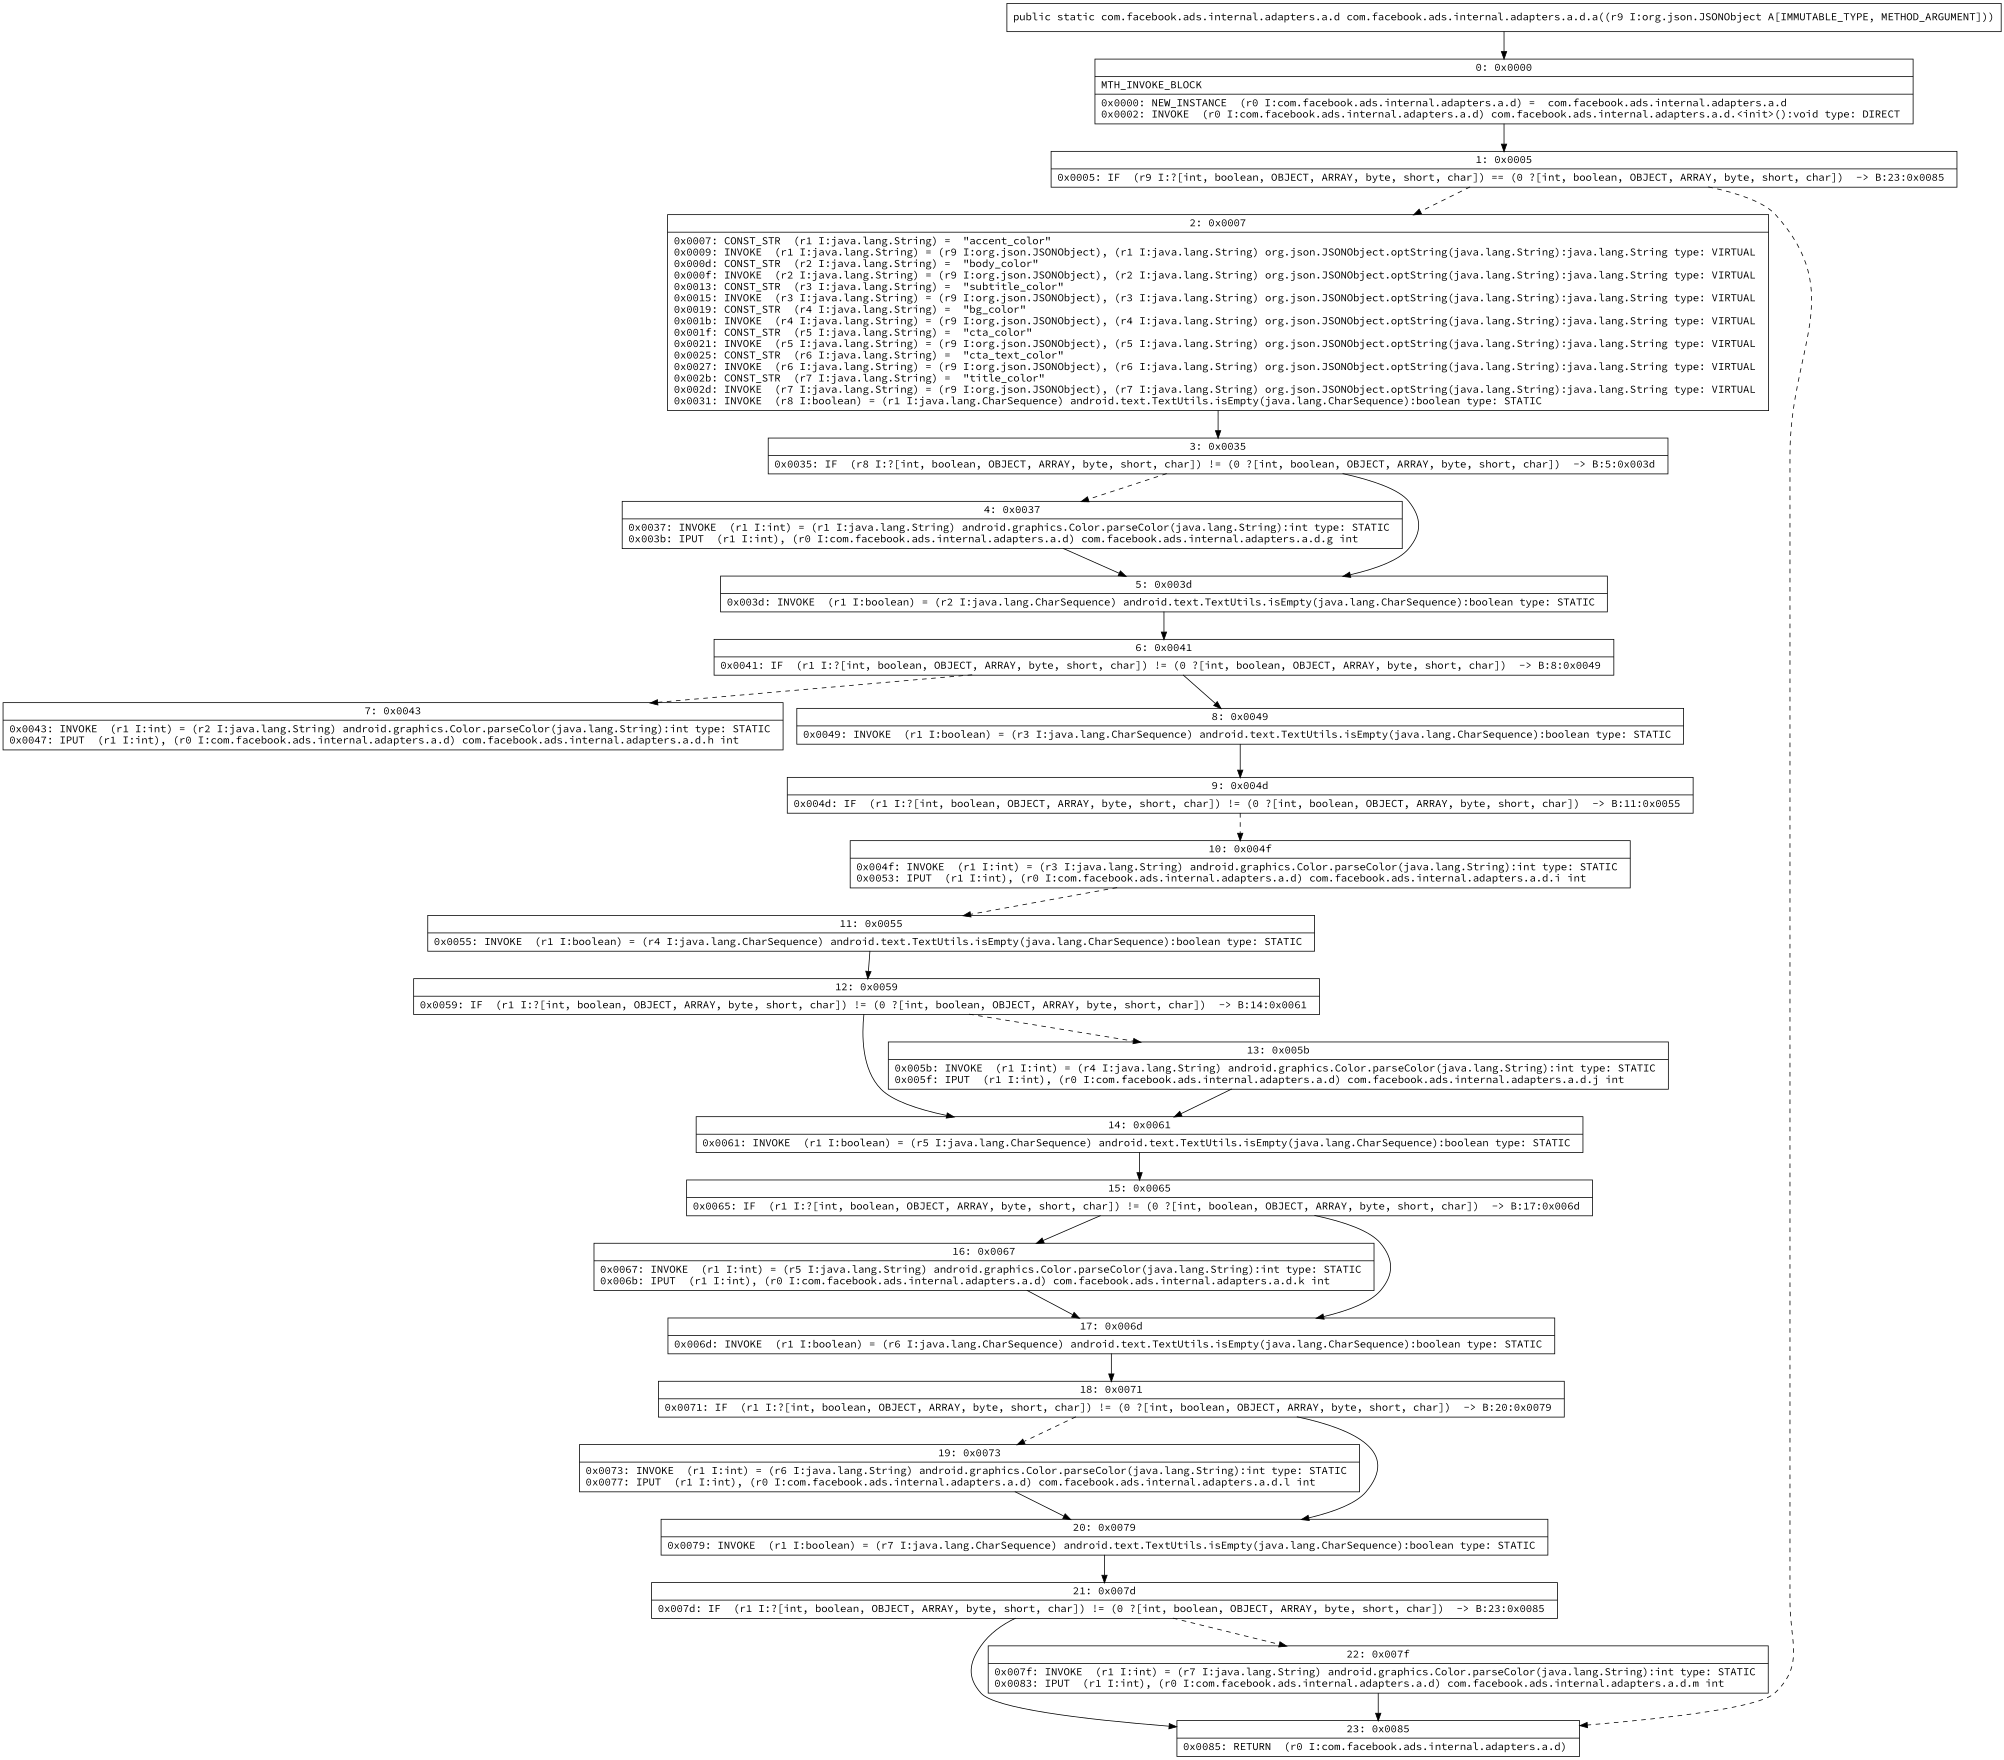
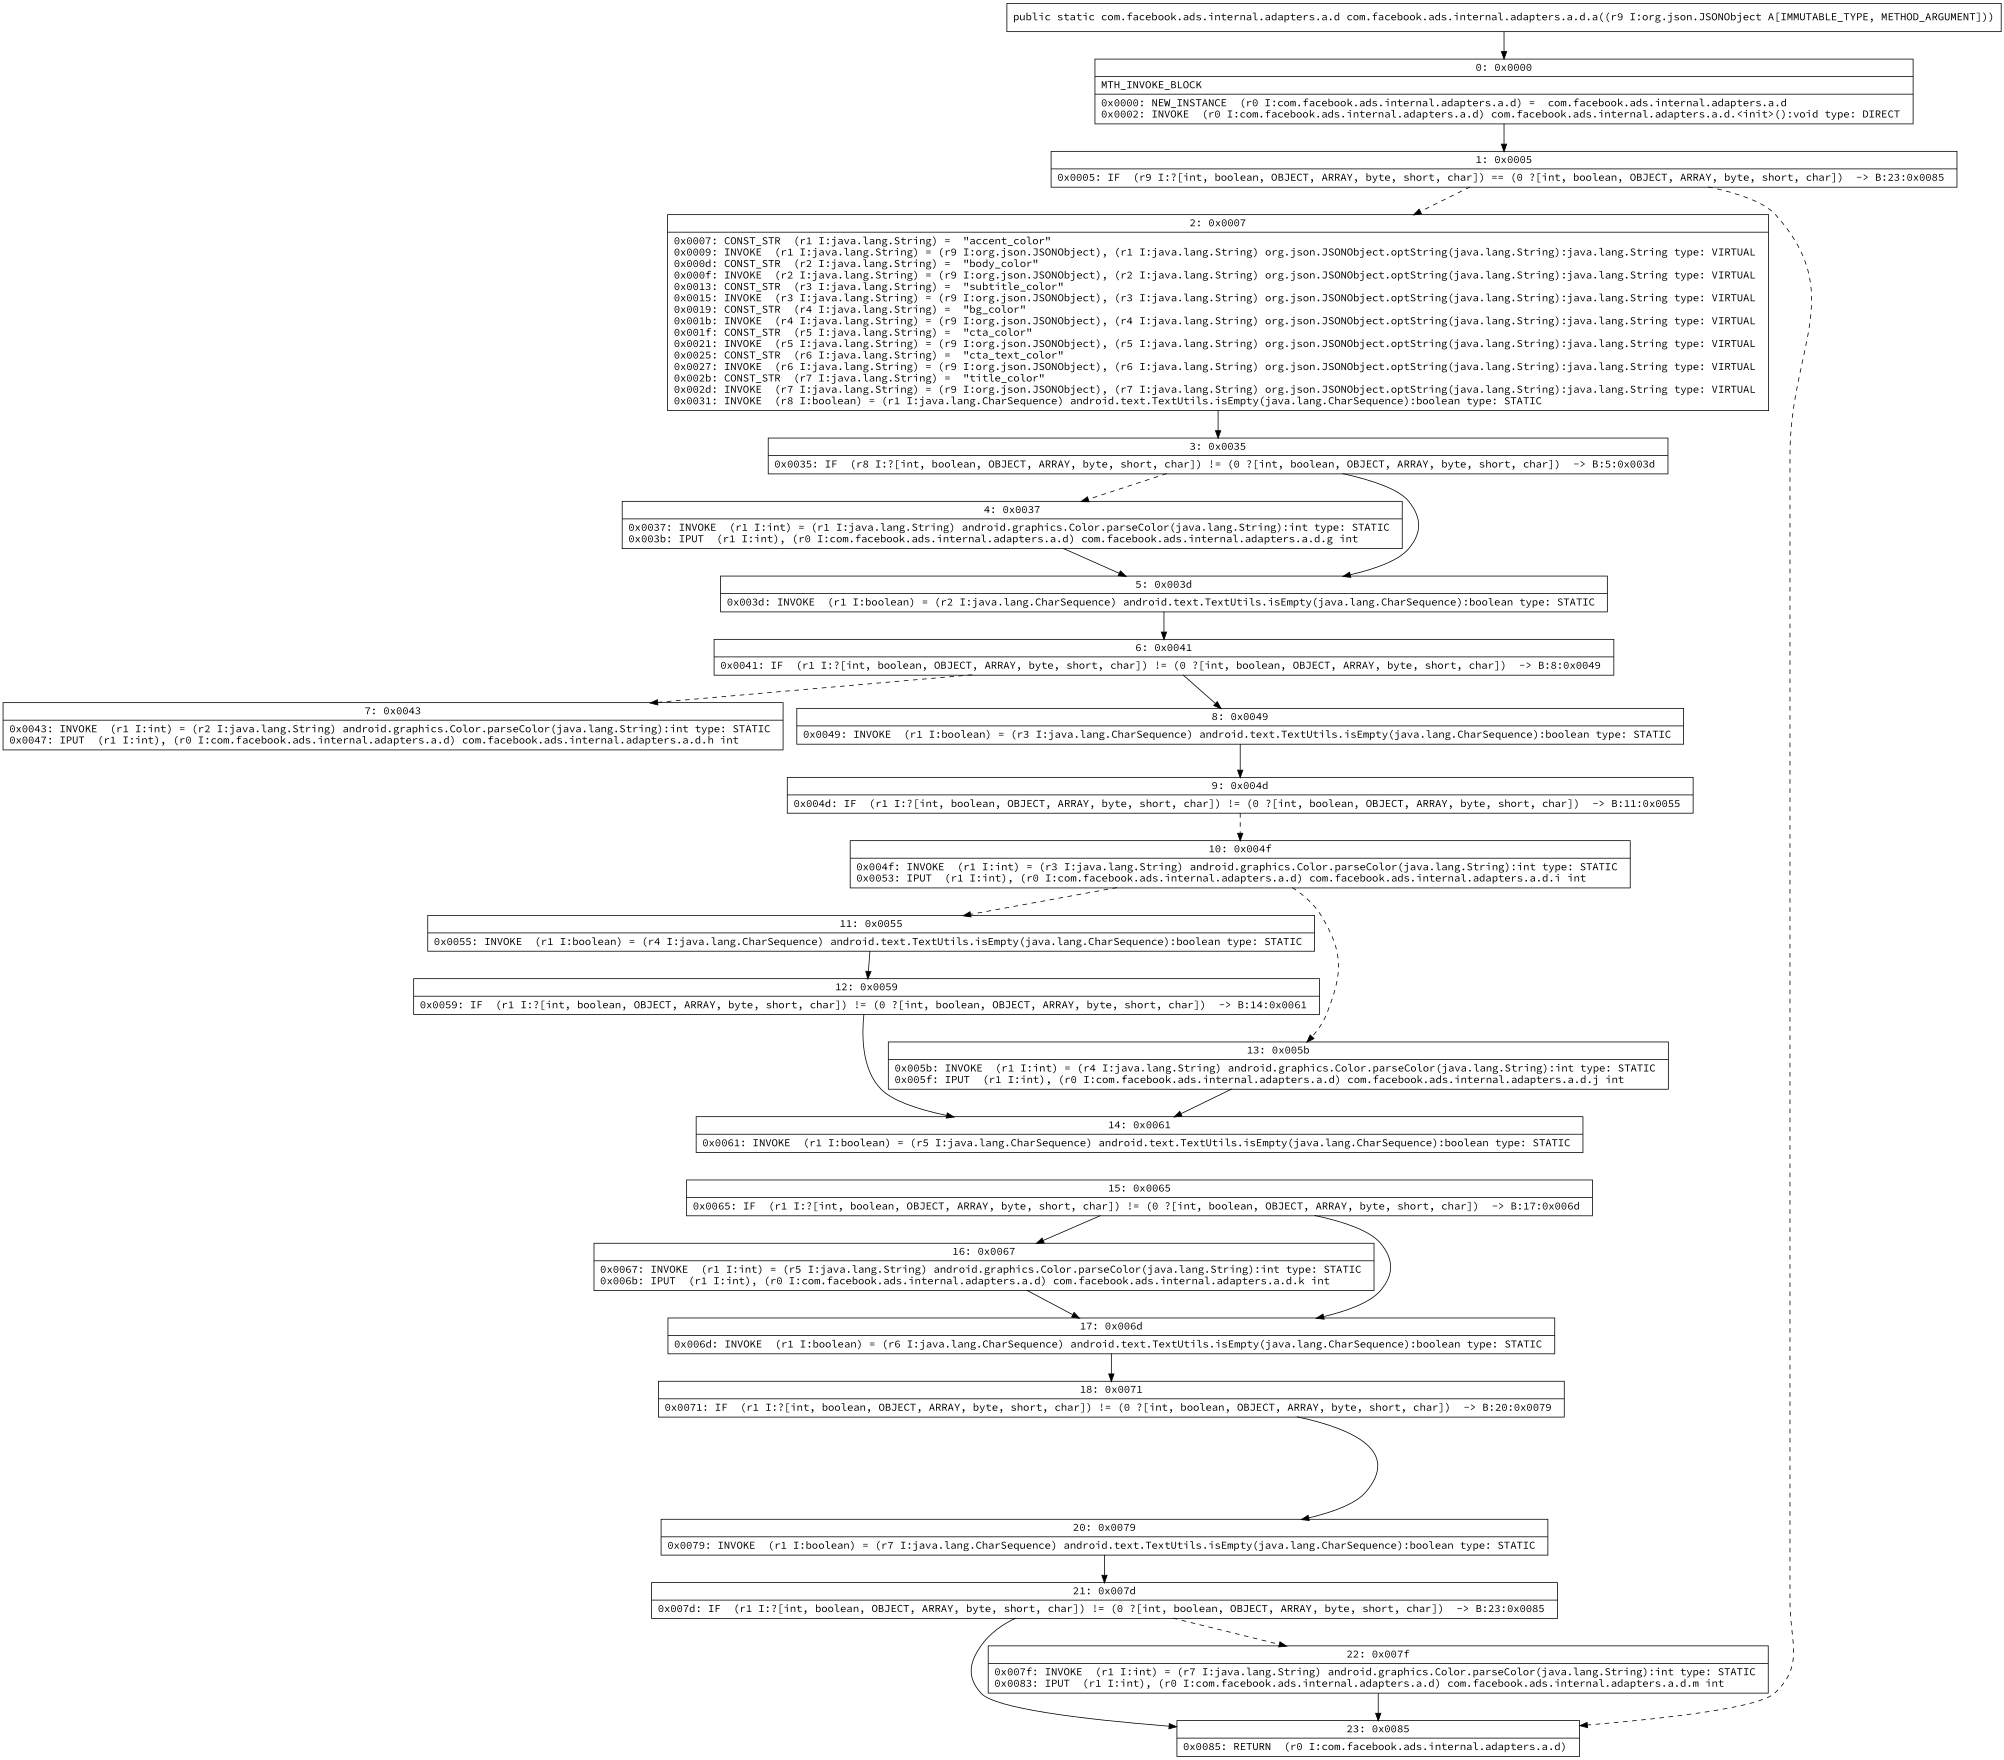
edge "12: 0x0059" -> "13: 0x005b": now "10: 0x004f" -> "13: 0x005b"
edge "14: 0x0061" -> "15: 0x0065": removed
node "19: 0x0073": removed
